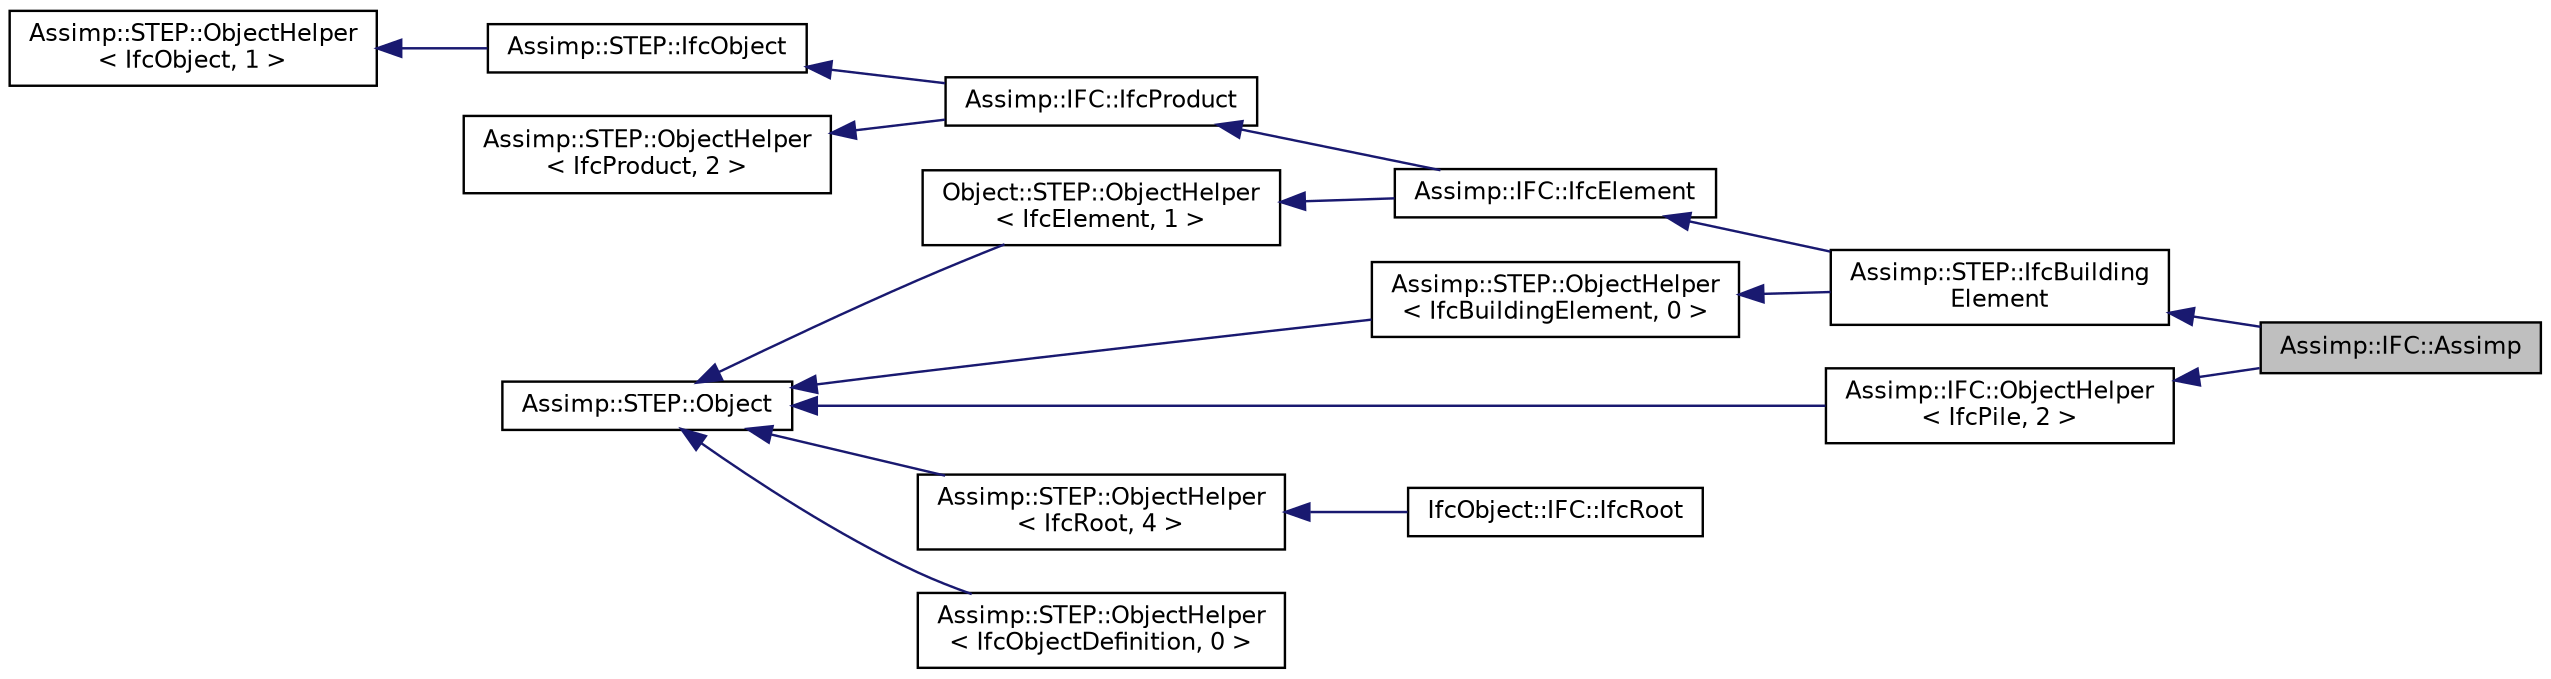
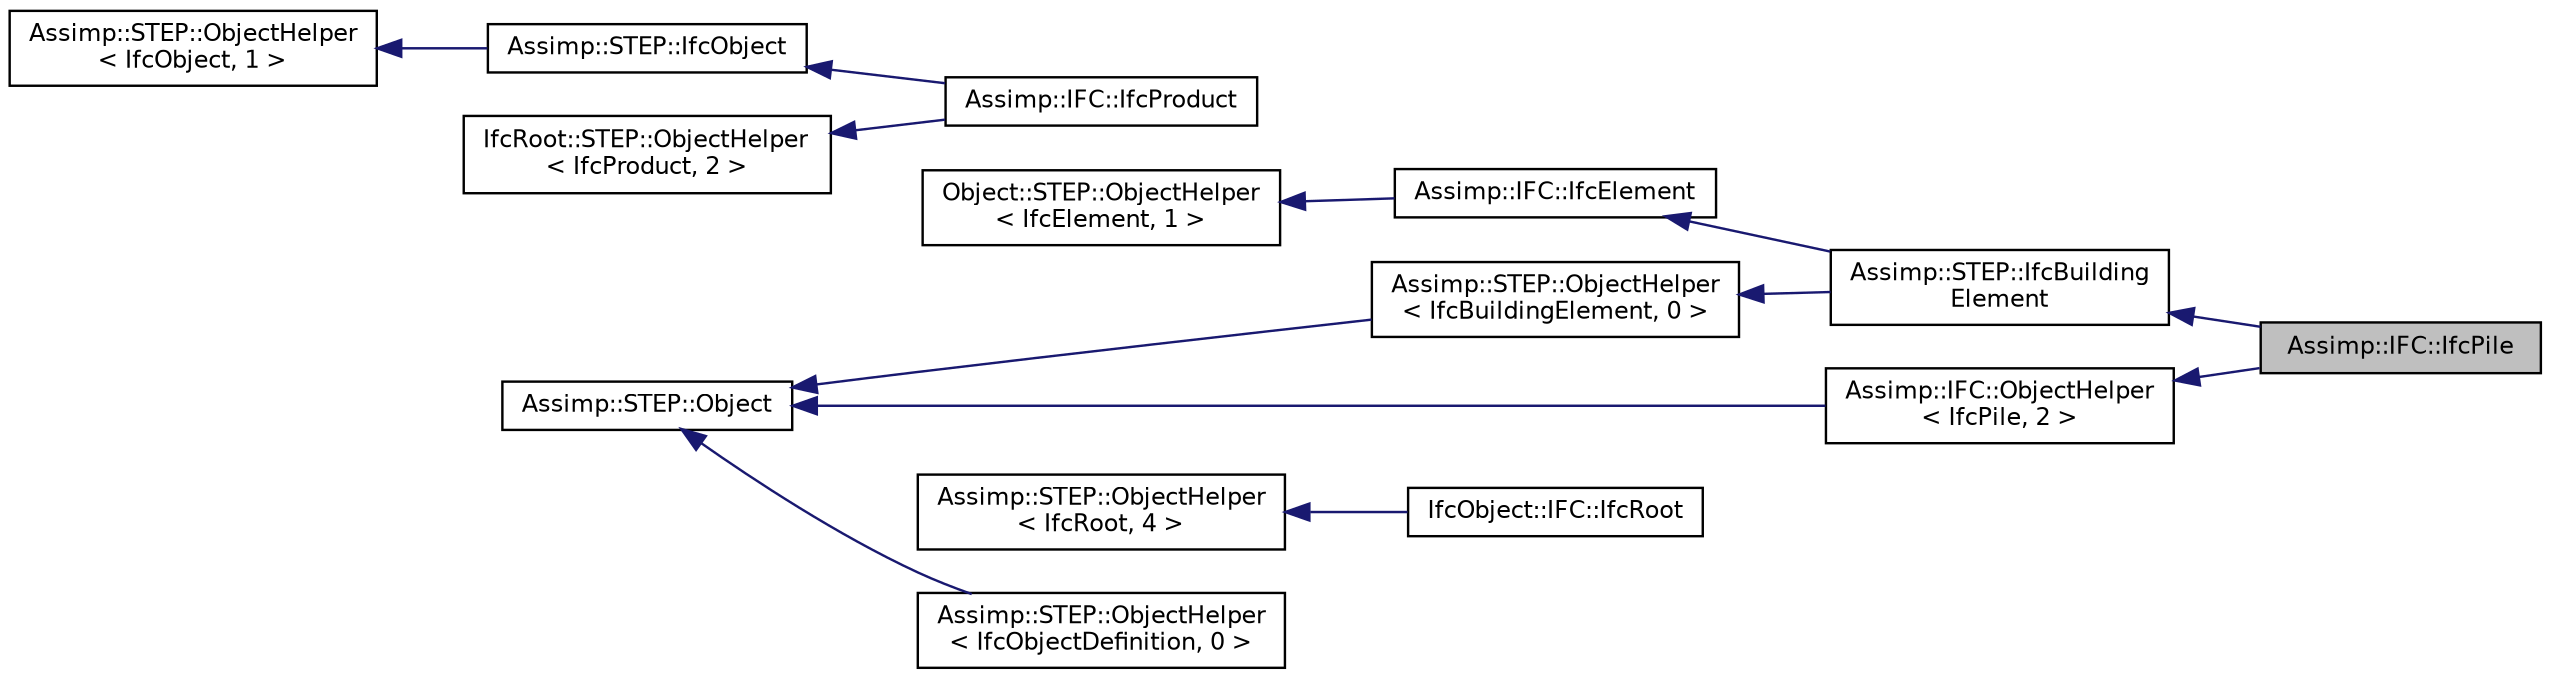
edge "Assimp::IFC::IfcElement" -> "Assimp::IFC::IfcProduct": removed
node "Assimp::STEP::ObjectHelper < IfcProduct, 2 >": label "Assimp::STEP::ObjectHelper < IfcProduct, 2 >" -> "IfcRoot::STEP::ObjectHelper < IfcProduct, 2 >"
edge "Object::STEP::ObjectHelper < IfcElement, 1 >" -> "Assimp::STEP::Object": removed
node "Assimp::IFC::Assimp": label "Assimp::IFC::Assimp" -> "Assimp::IFC::IfcPile"
edge "Assimp::STEP::ObjectHelper < IfcRoot, 4 >" -> "Assimp::STEP::Object": removed
